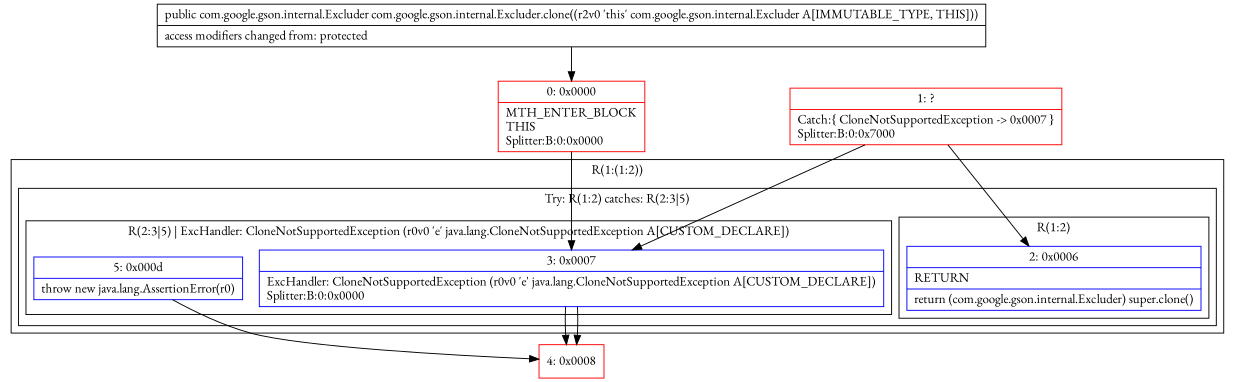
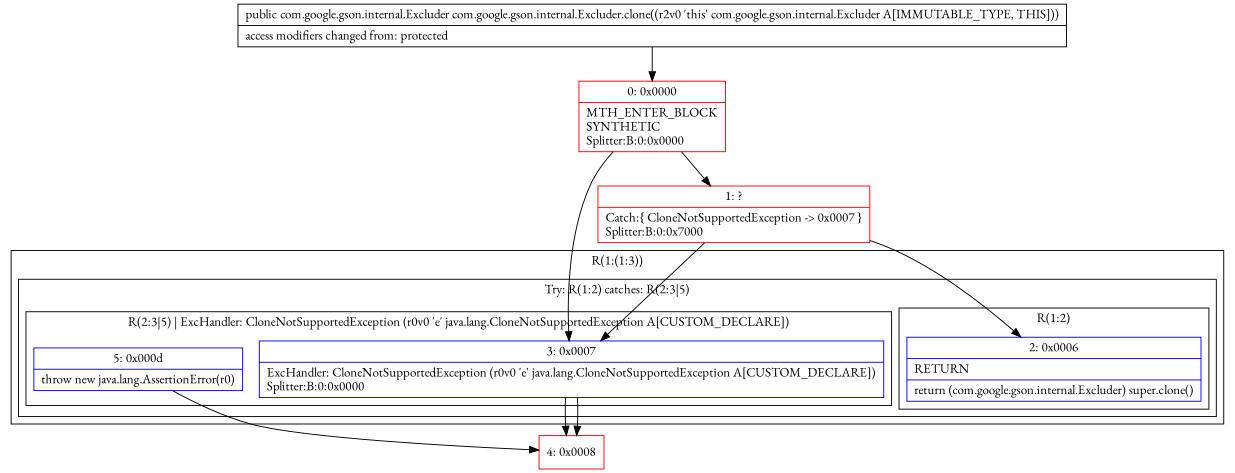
node "0: 0x0000": text "THIS" -> "SYNTHETIC"
edge "0: 0x0000" -> "1: ?": added
cluster "R(1:(1:2))": label "R(1:(1:2))" -> "R(1:(1:3))"
